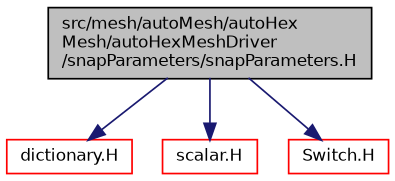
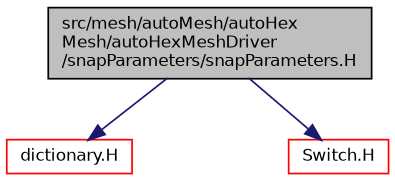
node "scalar.H": removed
